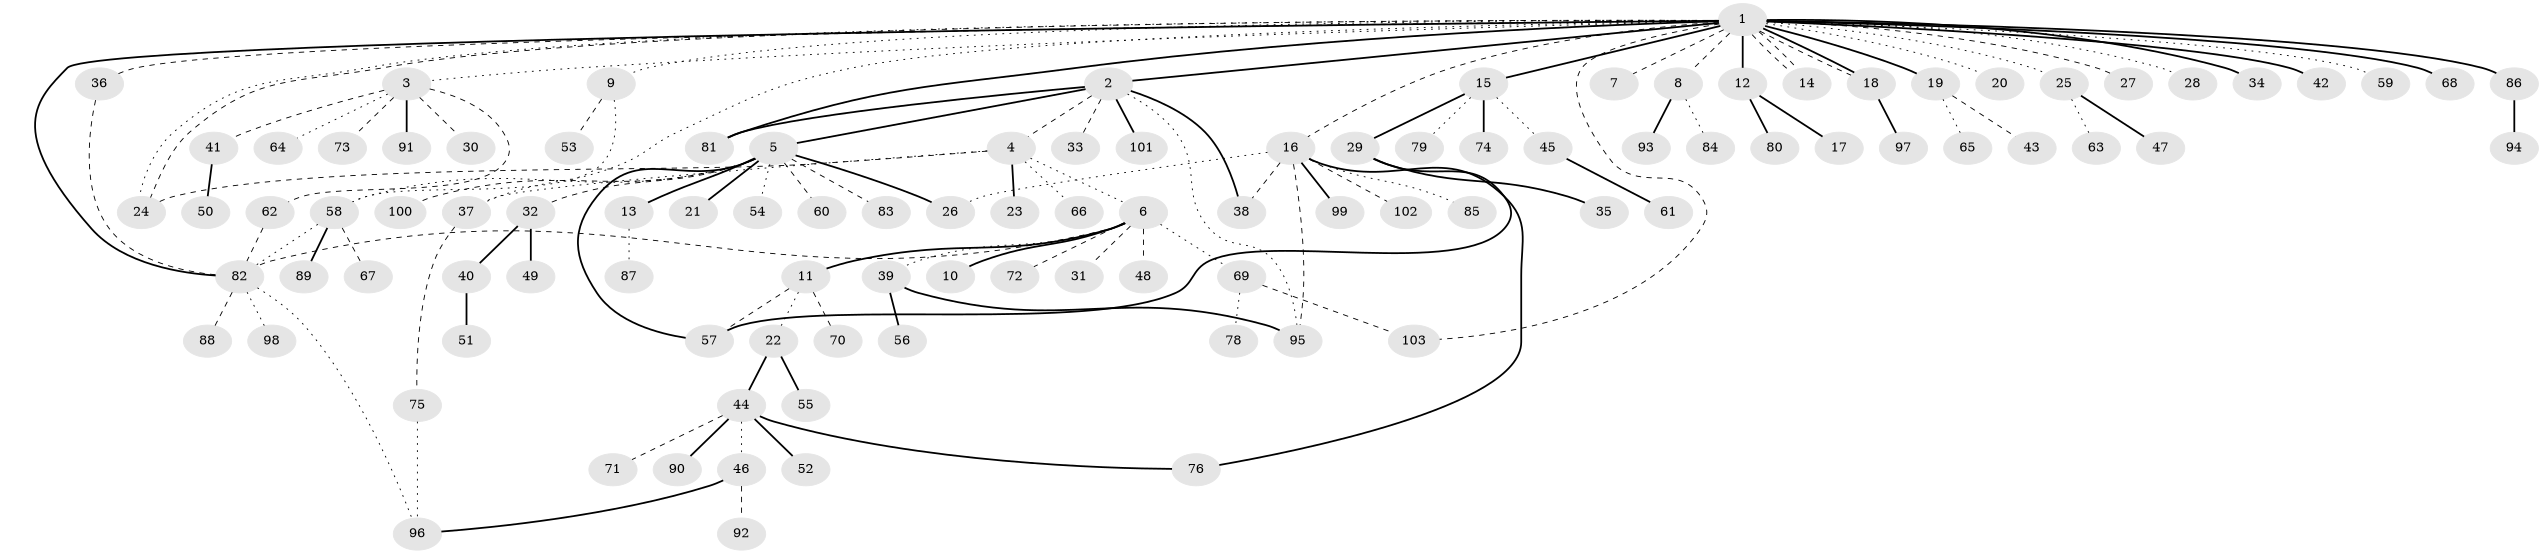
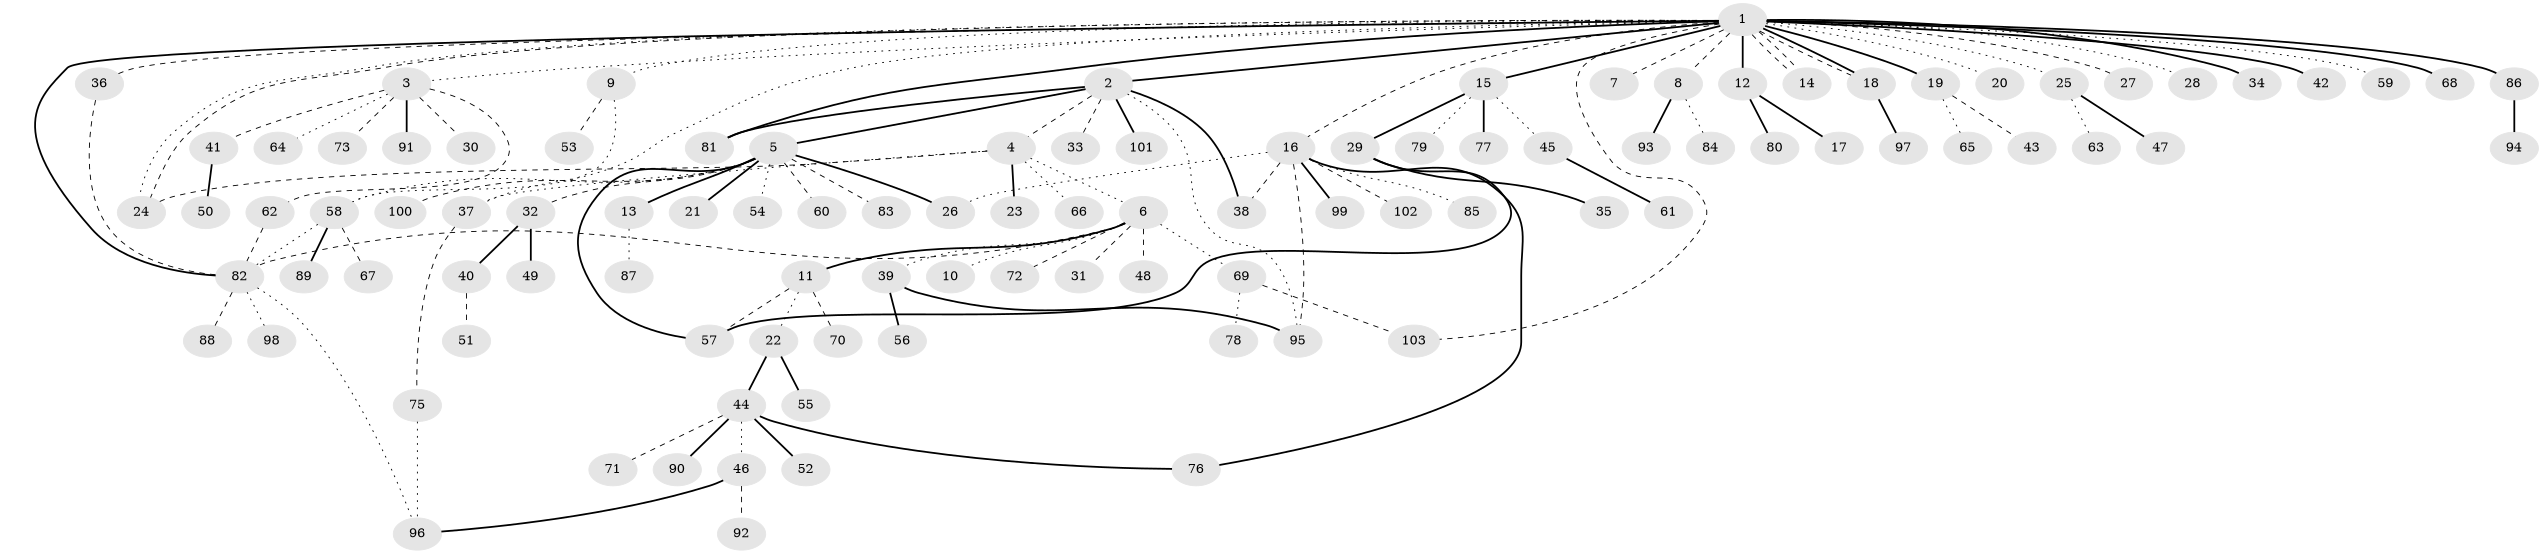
node "74": label "74" -> "77"
edge "6" -- "10": style bold -> dotted
edge "40" -- "51": style bold -> dashed
